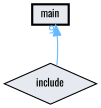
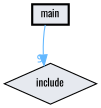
edge "include" -> "main": reversed
